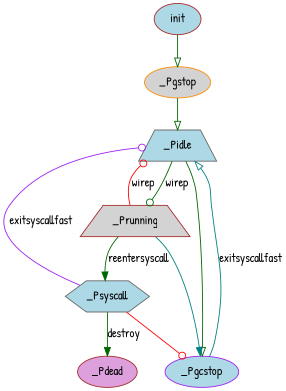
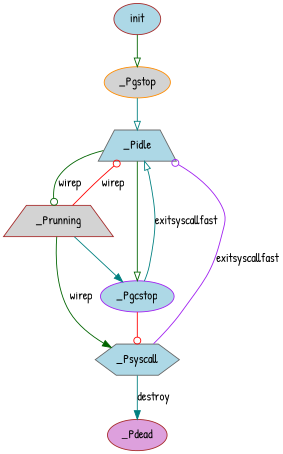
edge "_Pgstop" -> "_Pidle": color darkgreen -> teal
edge "_Prunning" -> "_Psyscall": label "reentersyscall" -> "wirep"
edge "_Psyscall" -> "_Pdead": color darkgreen -> teal
edge "_Psyscall" -> "_Pgcstop": reversed
